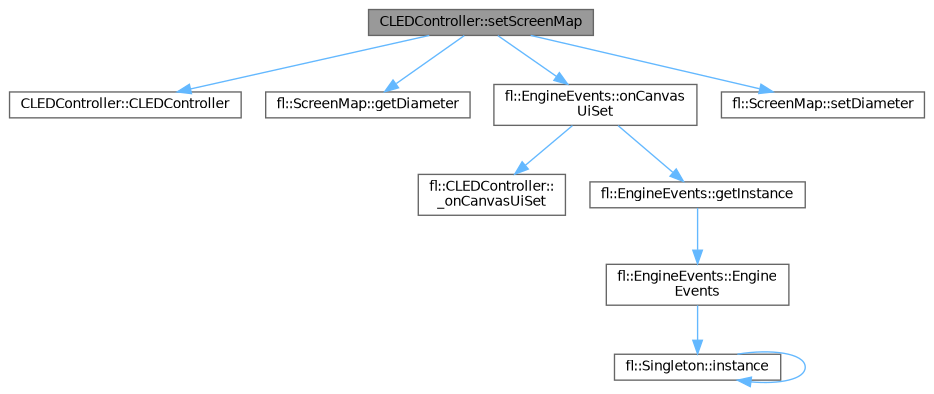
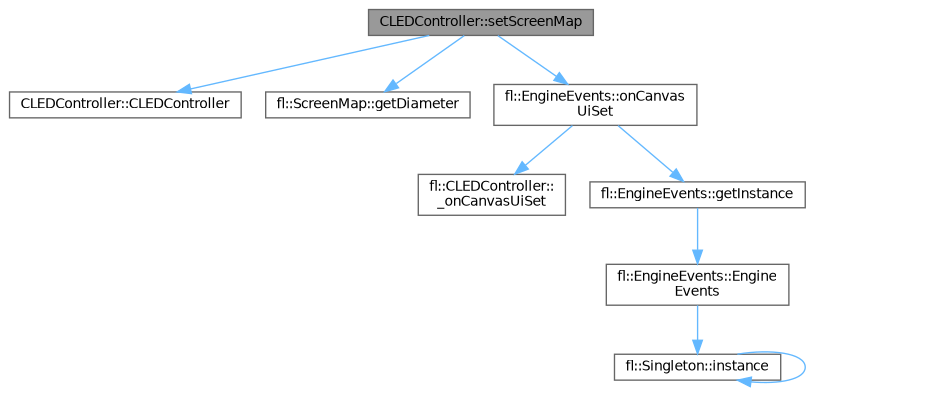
node "fl::ScreenMap::setDiameter": removed
